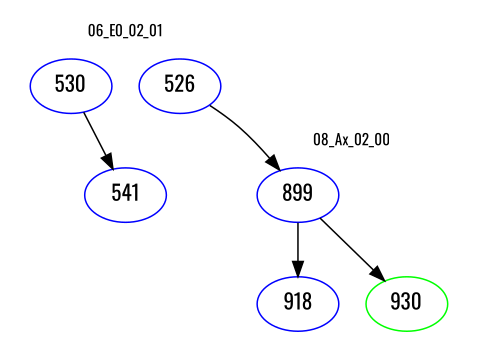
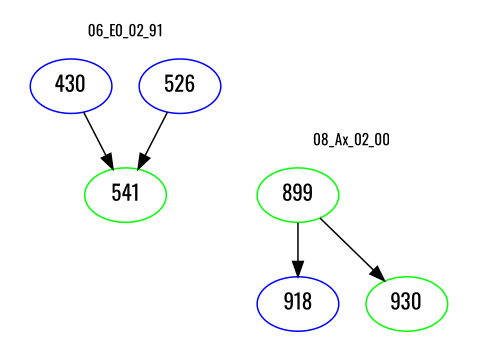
cluster "06_E0_02_01": label "06_E0_02_01" -> "06_E0_02_91"
node "530": label "530" -> "430"
edge "526" -> "899": now "526" -> "541"
node "541": color blue -> green
node "899": color blue -> green
